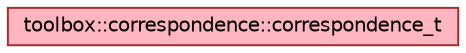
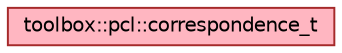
node "toolbox::correspondence::correspondence_t": label "toolbox::correspondence::correspondence_t" -> "toolbox::pcl::correspondence_t"
